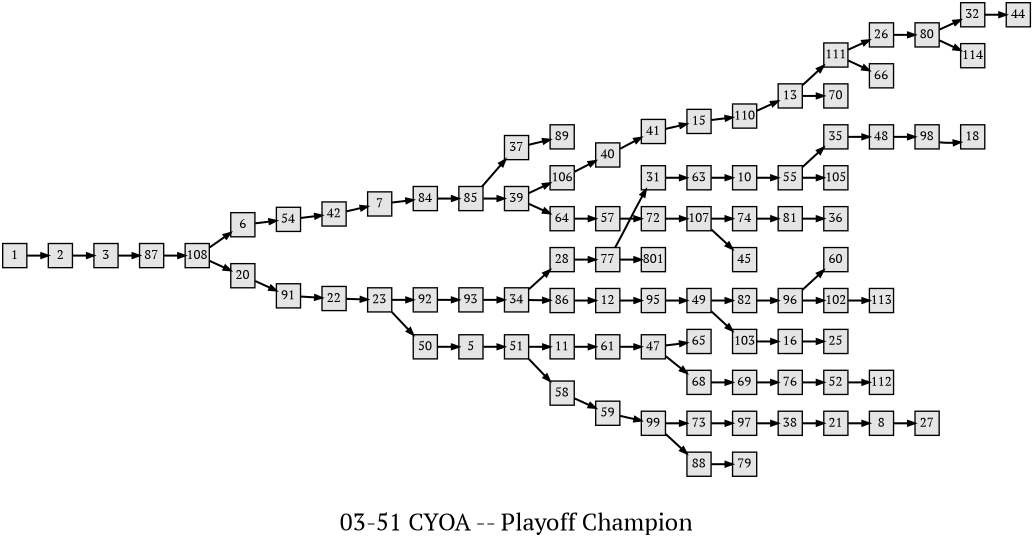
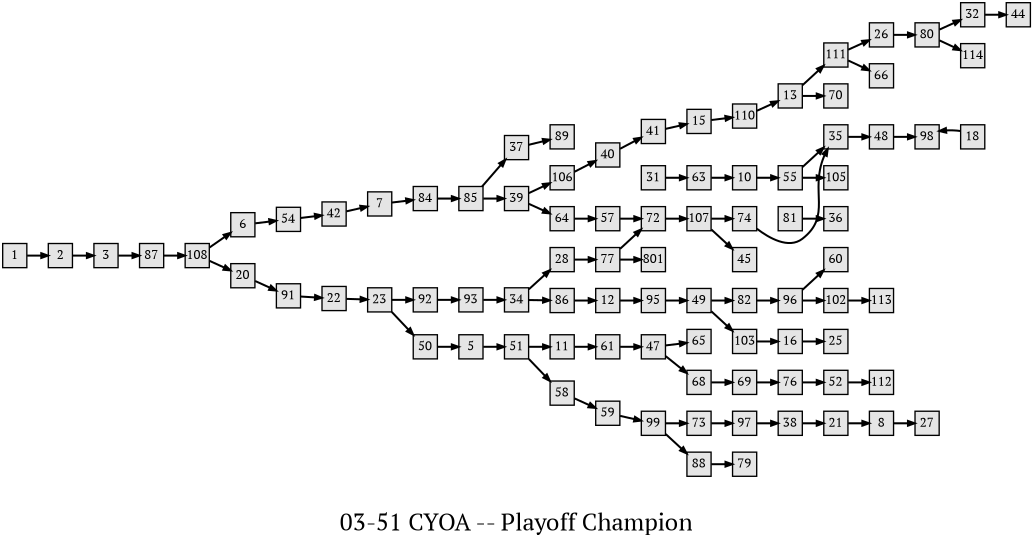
edge "98" -> "18": reversed
edge "74" -> "81": now "74" -> "35"
edge "77" -> "31": now "77" -> "72"
